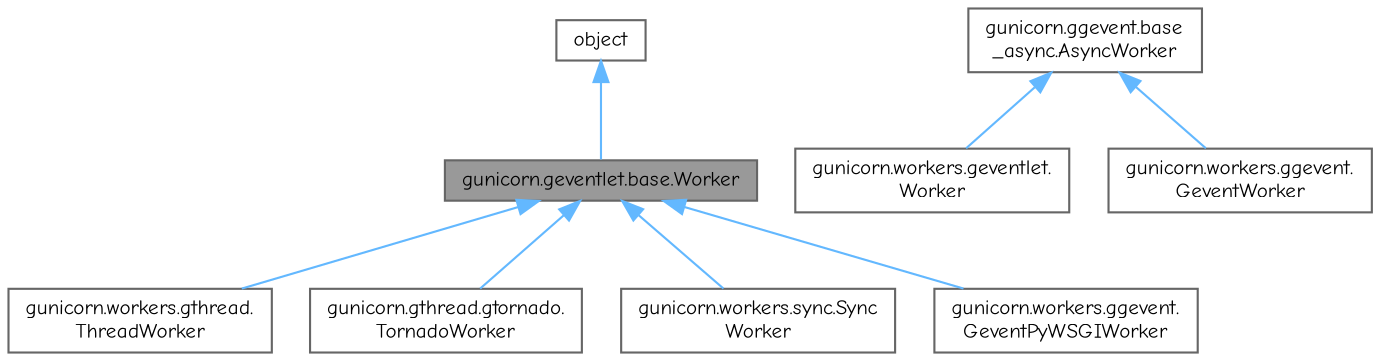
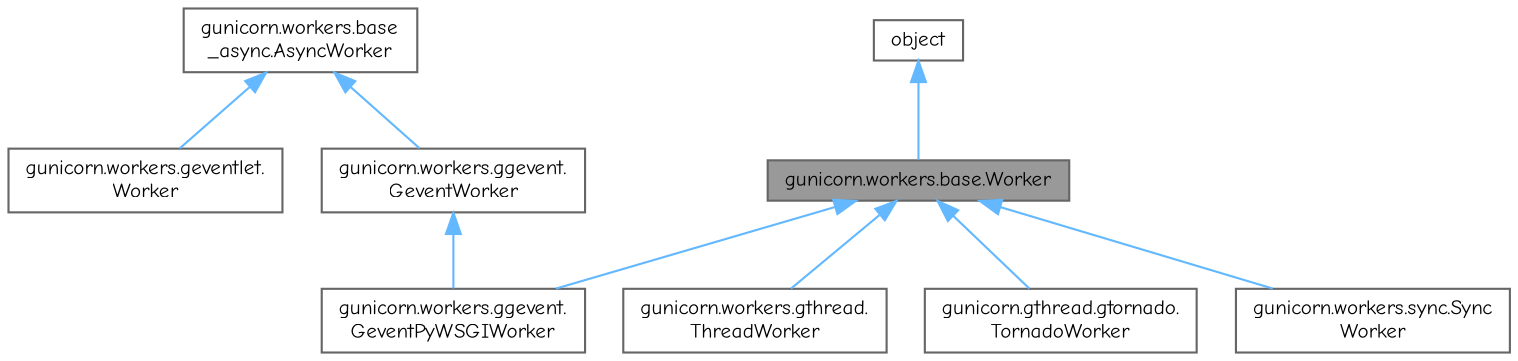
node "gunicorn.ggevent.base _async.AsyncWorker": label "gunicorn.ggevent.base _async.AsyncWorker" -> "gunicorn.workers.base _async.AsyncWorker"
node "gunicorn.geventlet.base.Worker": label "gunicorn.geventlet.base.Worker" -> "gunicorn.workers.base.Worker"
edge "gunicorn.workers.ggevent. GeventPyWSGIWorker" -> "gunicorn.workers.ggevent. GeventWorker": added
